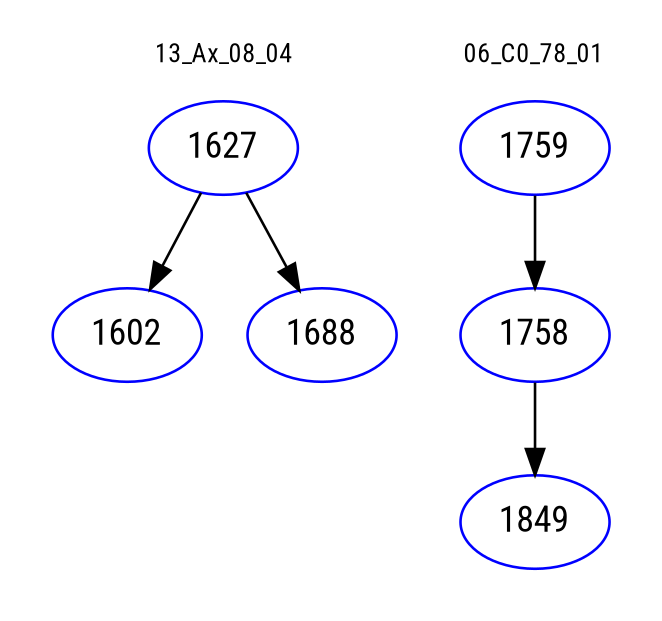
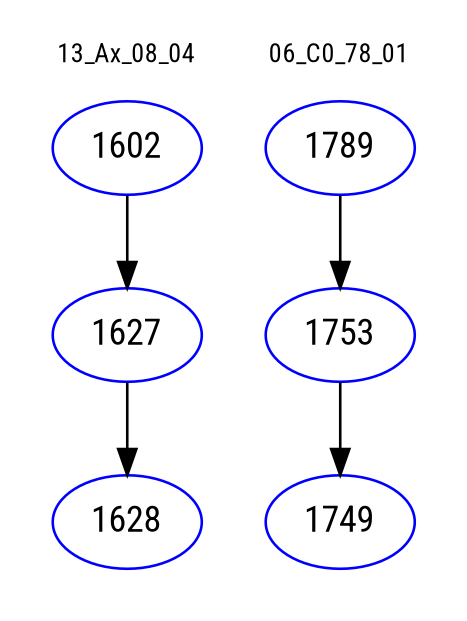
node "1759": label "1759" -> "1789"
edge "1627" -> "1602": reversed
node "1688": label "1688" -> "1628"
node "1758": label "1758" -> "1753"
node "1849": label "1849" -> "1749"
